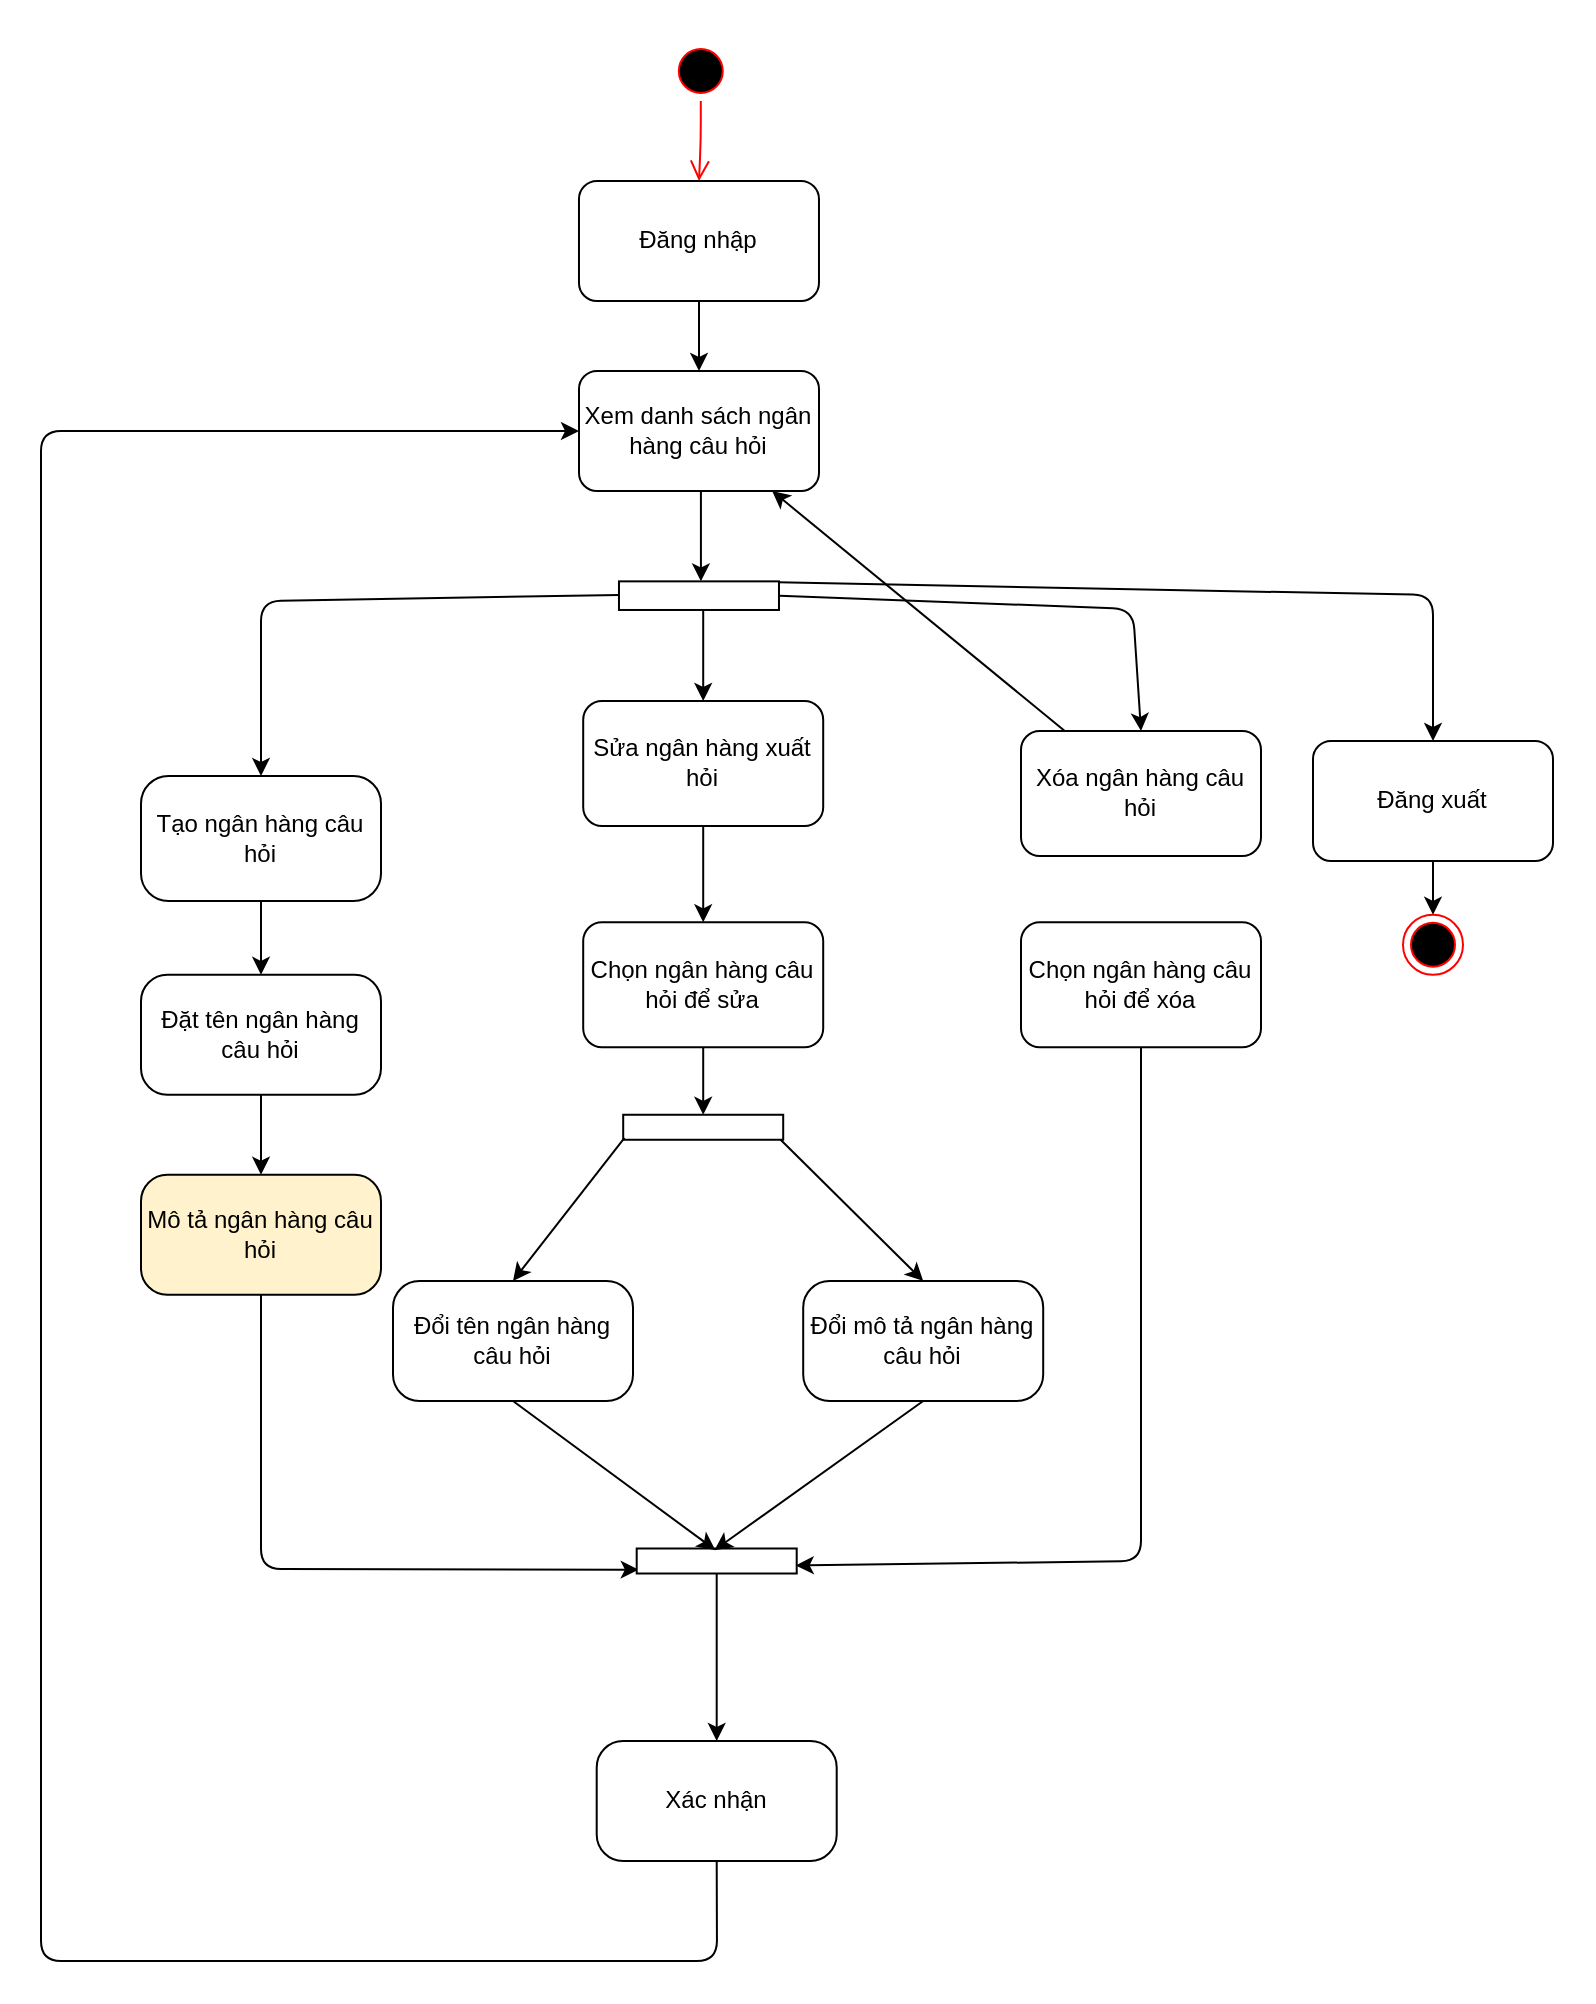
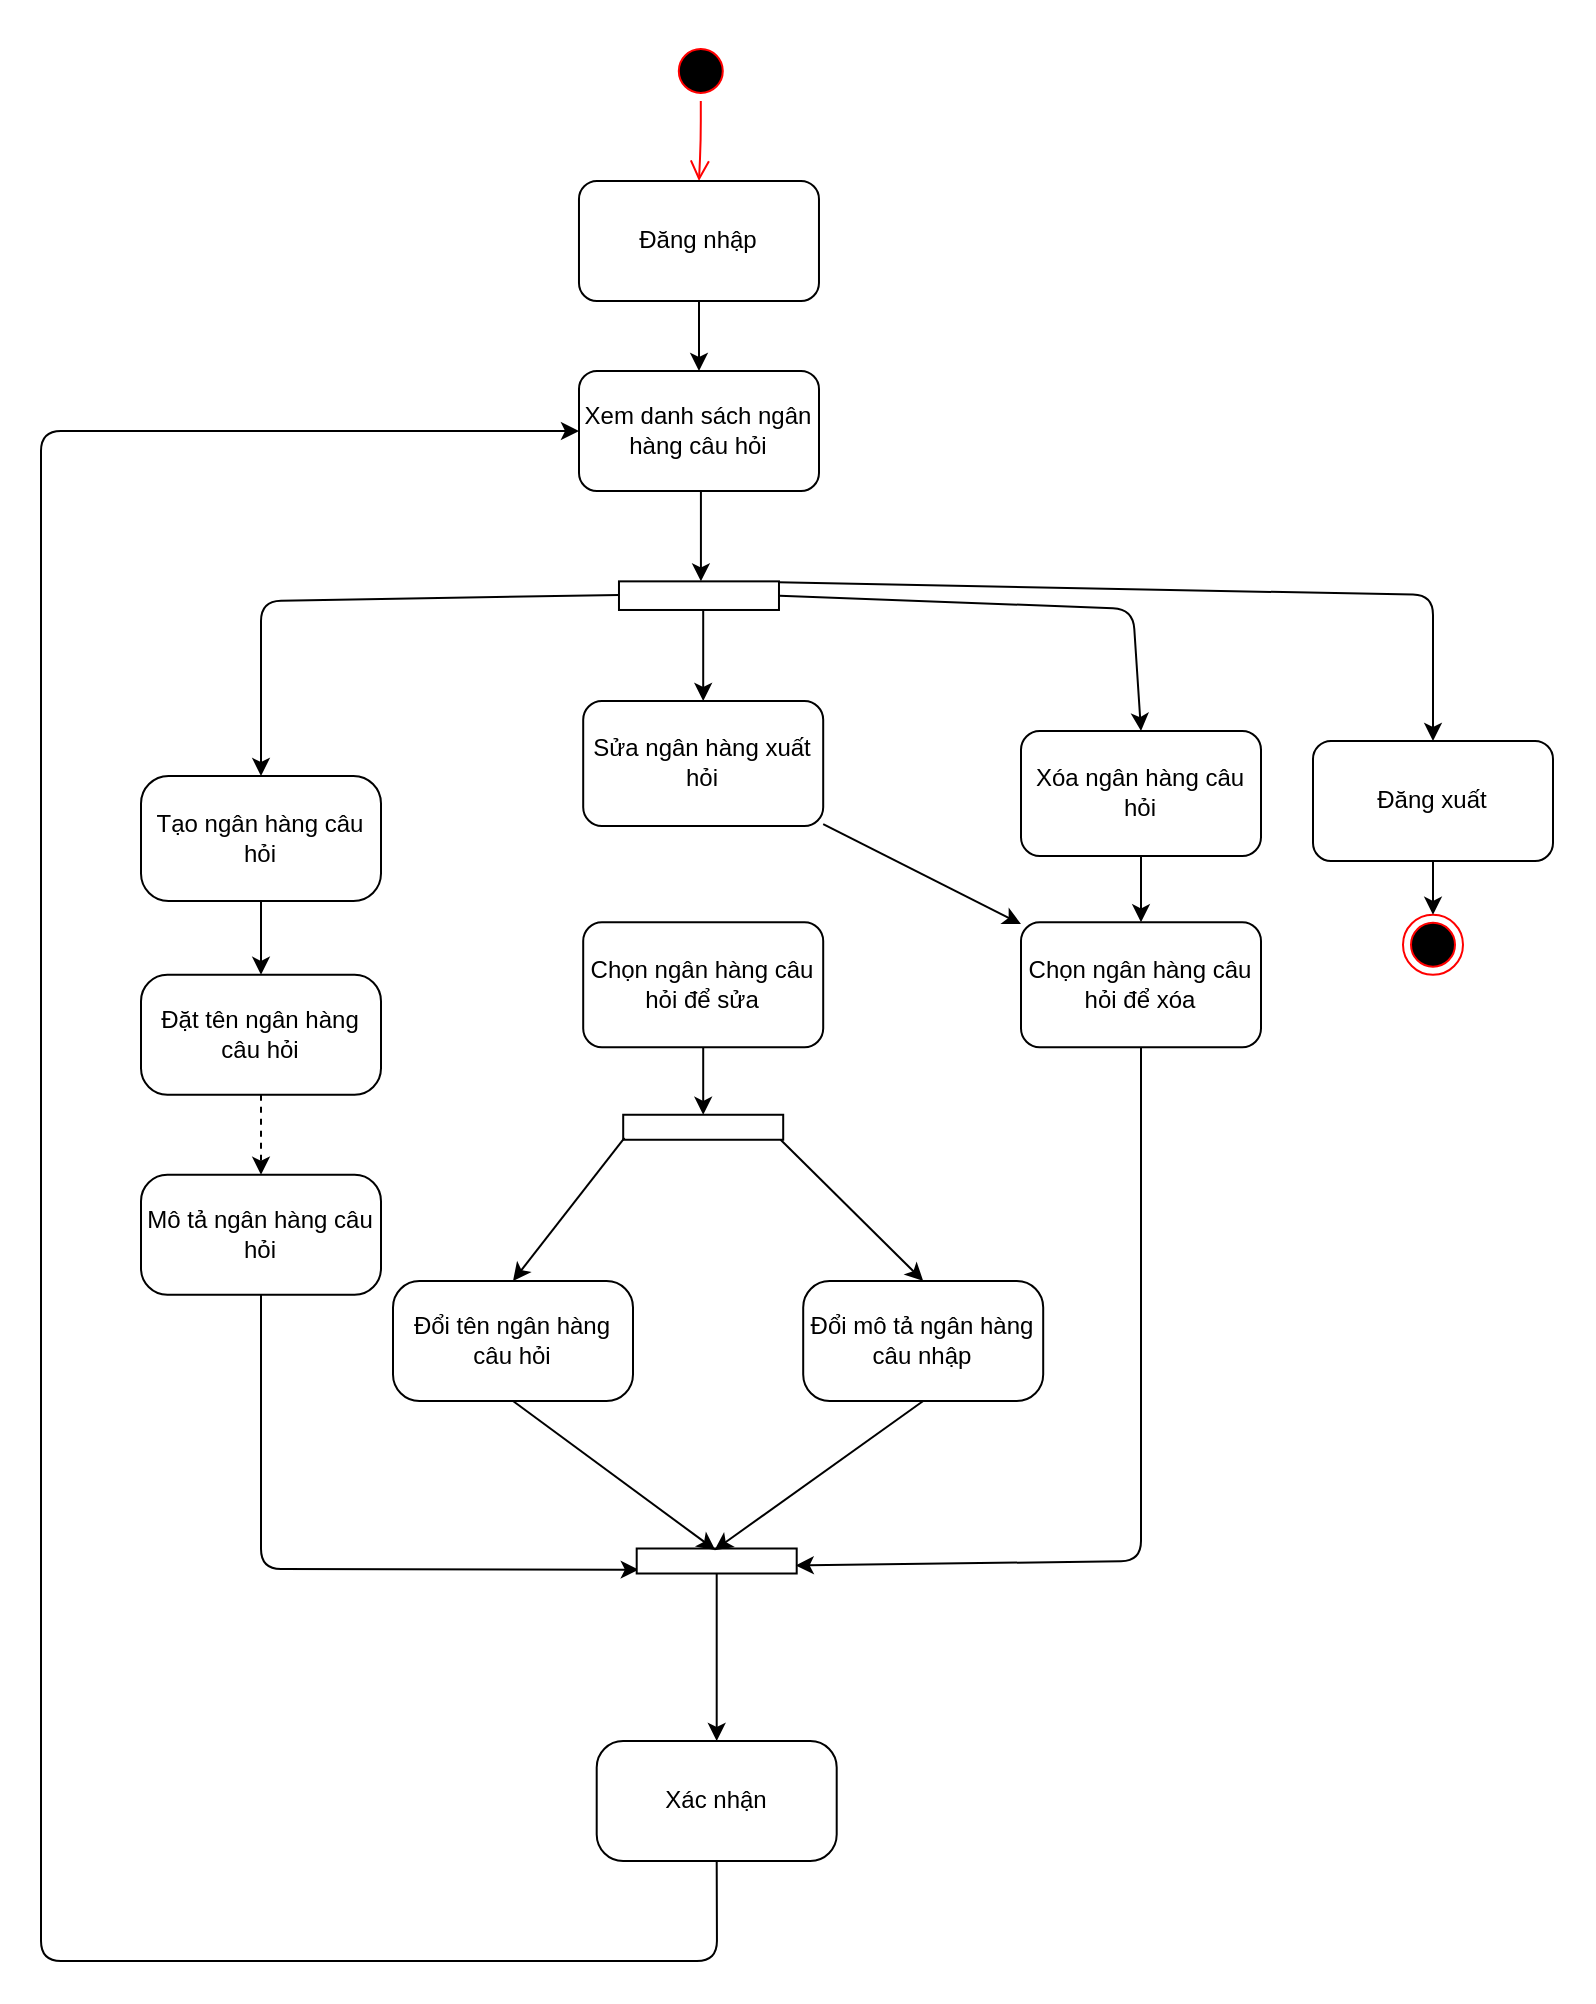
edge "Xóa ngân hàng câu hỏi" -> "Xem danh sách ngân hàng câu hỏi": now "Xóa ngân hàng câu hỏi" -> "Chọn ngân hàng câu hỏi để xóa"
edge "Sửa ngân hàng xuất hỏi" -> "Chọn ngân hàng câu hỏi để sửa": now "Sửa ngân hàng xuất hỏi" -> "Chọn ngân hàng câu hỏi để xóa"
edge "Đặt tên ngân hàng câu hỏi" -> "Mô tả ngân hàng câu hỏi": style solid -> dashed
node "Mô tả ngân hàng câu hỏi": fillcolor #fff2cc -> #ffffff
node "Đổi mô tả ngân hàng câu hỏi": label "Đổi mô tả ngân hàng câu hỏi" -> "Đổi mô tả ngân hàng câu nhập"
